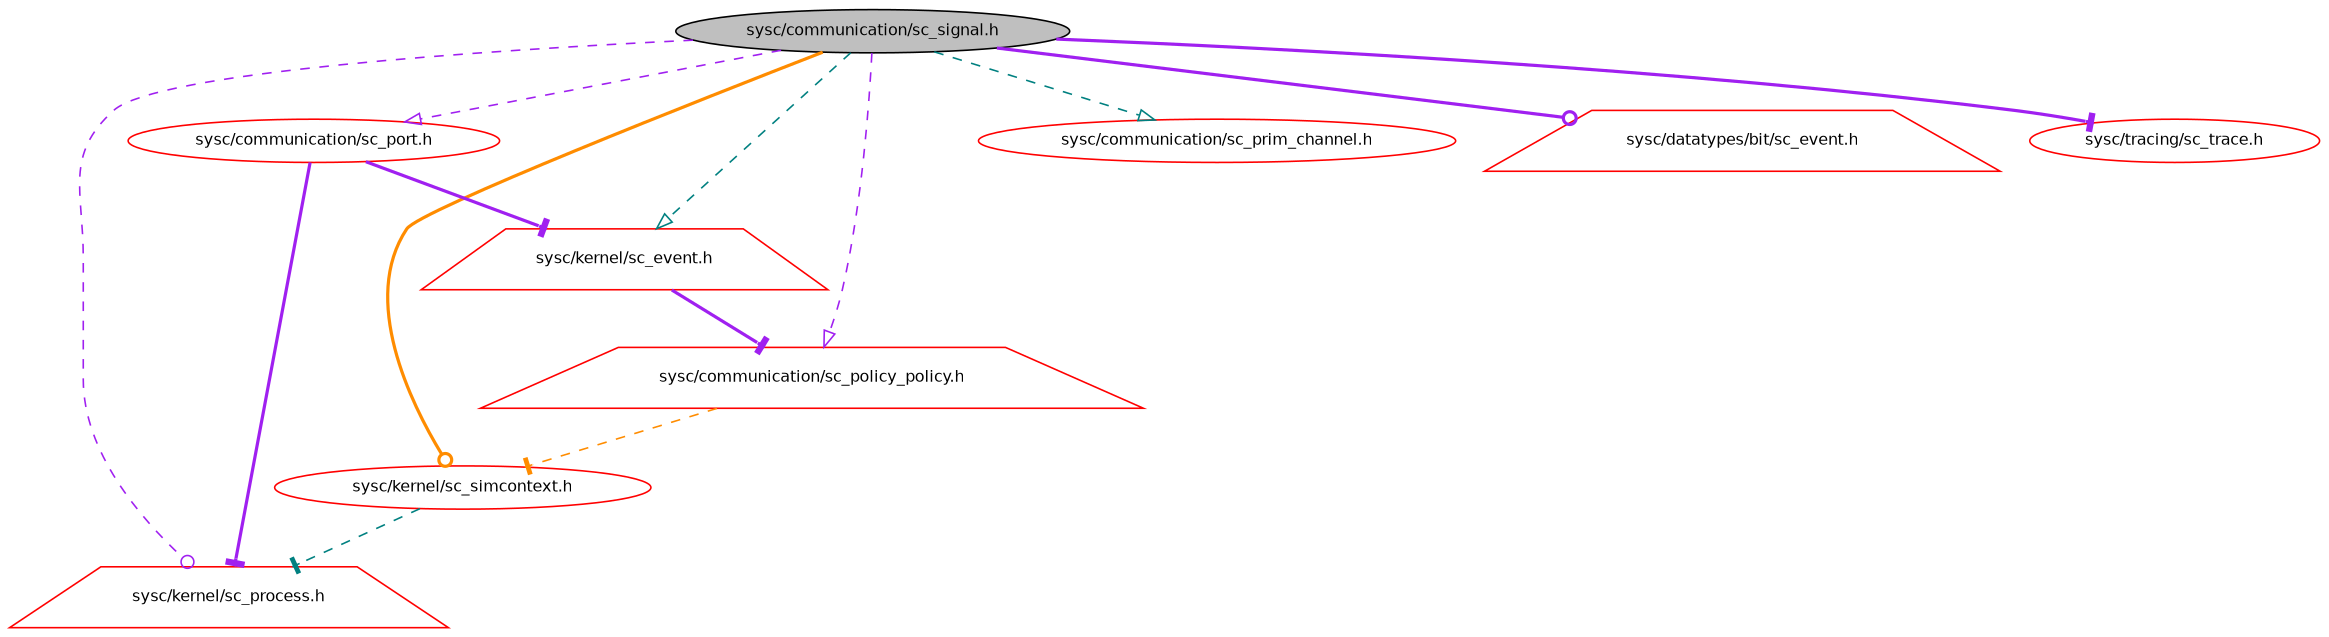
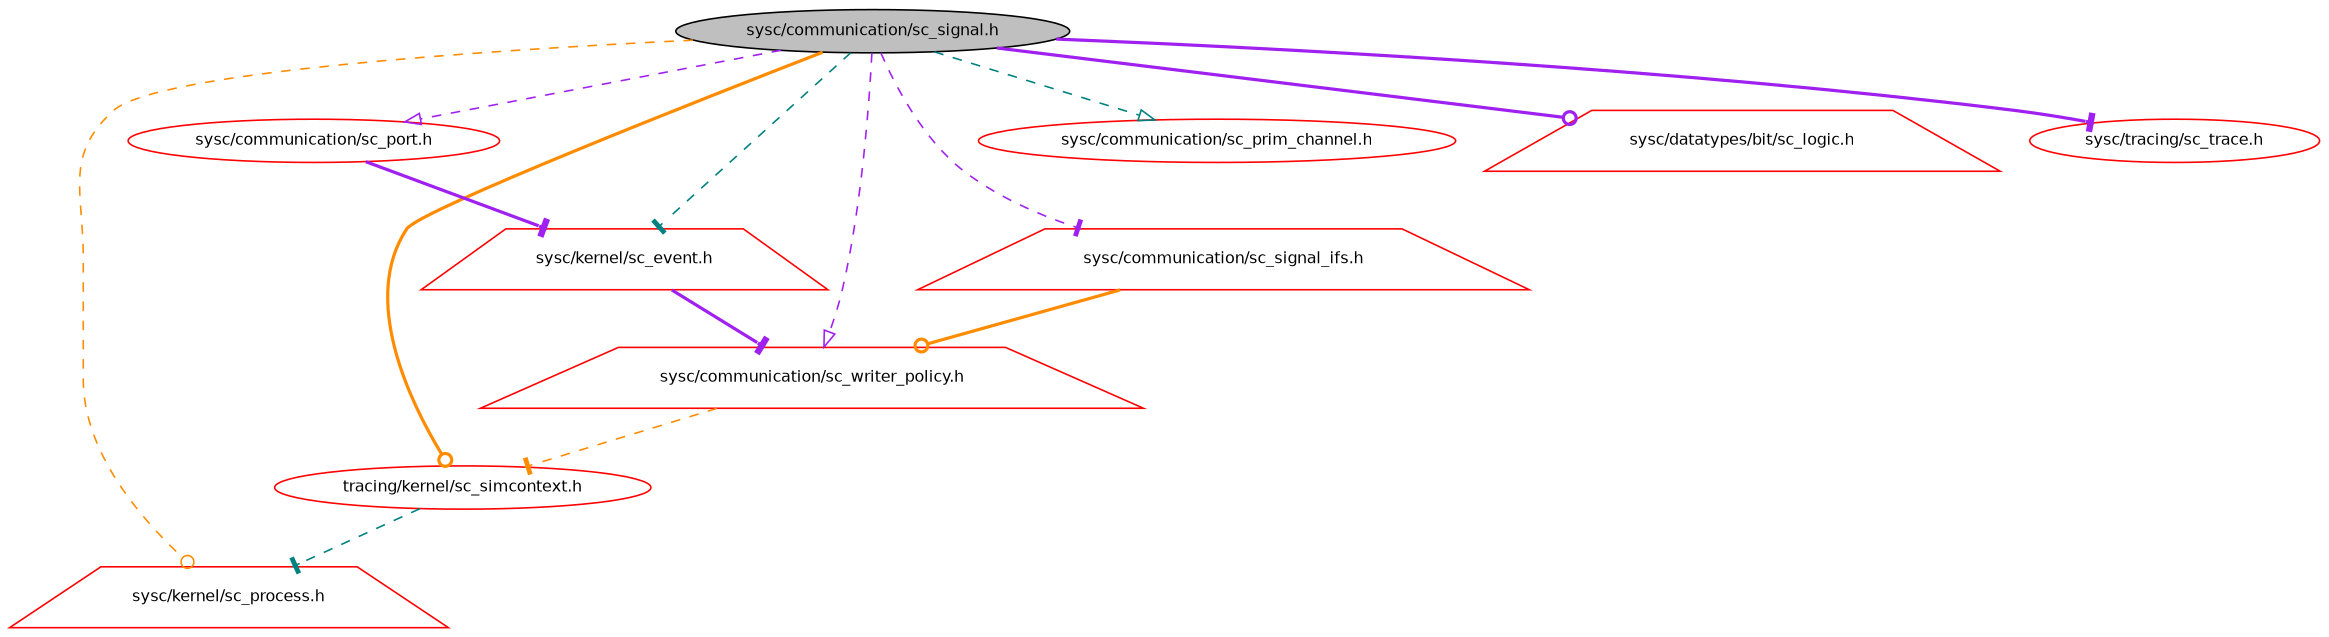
edge "sysc/communication/sc_signal.h" -> "sysc/kernel/sc_process.h": color purple -> darkorange
edge "sysc/communication/sc_signal.h" -> "sysc/kernel/sc_event.h": arrowhead onormal -> tee
node "sysc/datatypes/bit/sc_event.h": label "sysc/datatypes/bit/sc_event.h" -> "sysc/datatypes/bit/sc_logic.h"
node "sysc/communication/sc_signal_ifs.h": added
edge "sysc/communication/sc_port.h" -> "sysc/kernel/sc_process.h": removed
node "sysc/communication/sc_policy_policy.h": label "sysc/communication/sc_policy_policy.h" -> "sysc/communication/sc_writer_policy.h"
node "sysc/kernel/sc_simcontext.h": label "sysc/kernel/sc_simcontext.h" -> "tracing/kernel/sc_simcontext.h"
